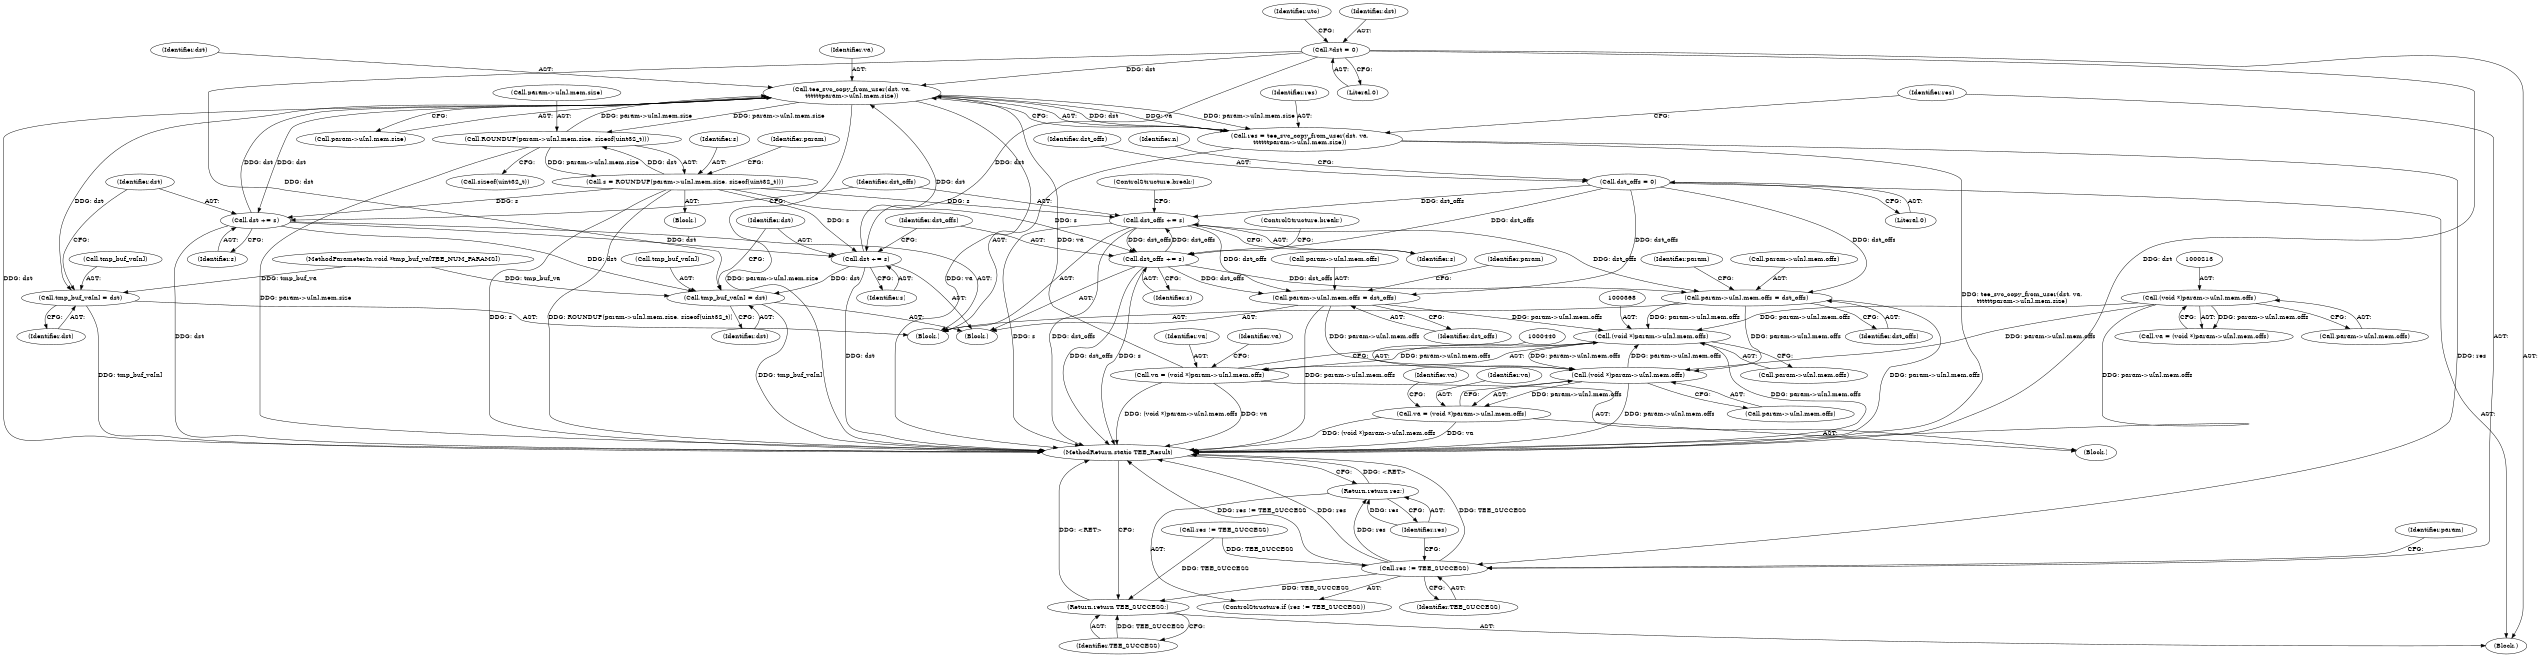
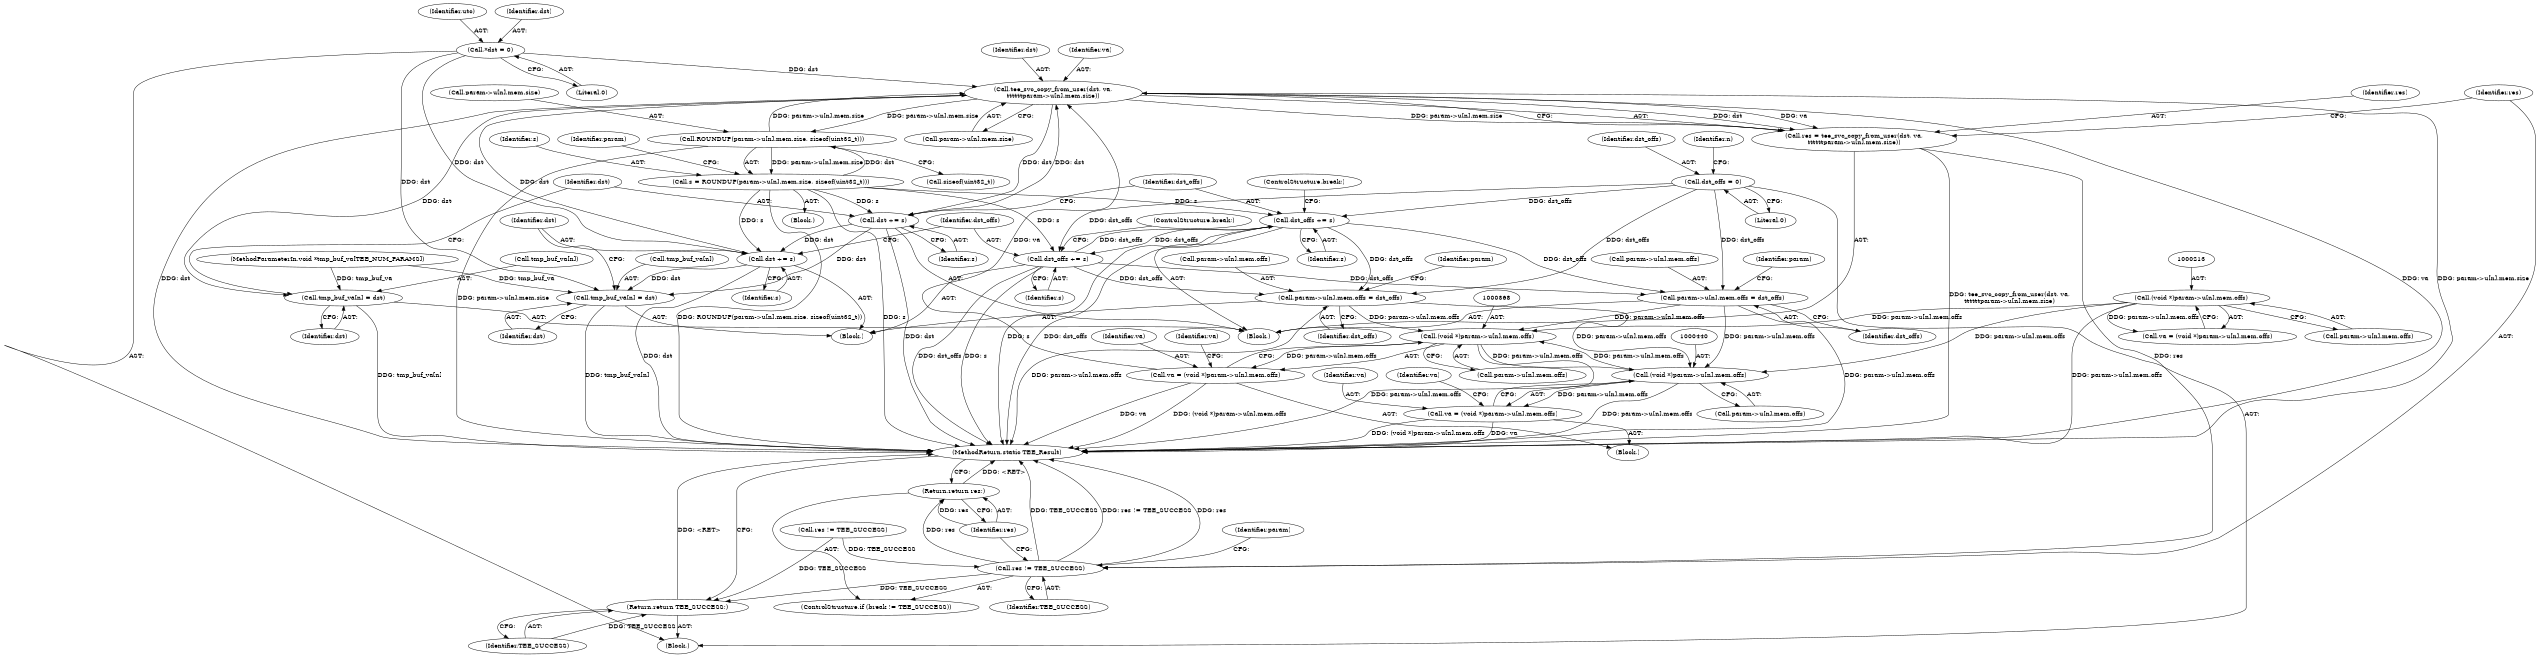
edge "(Identifier,utc)" -> "(Call,*dst = 0)": label "CFG: " -> "AST: "
edge "(Call,*dst = 0)" -> "(MethodReturn,static TEE_Result)": removed, label "DDG: dst"
node "(ControlStructure,if (res != TEE_SUCCESS))": label "(ControlStructure,if (res != TEE_SUCCESS))" -> "(ControlStructure,if (break != TEE_SUCCESS))"
